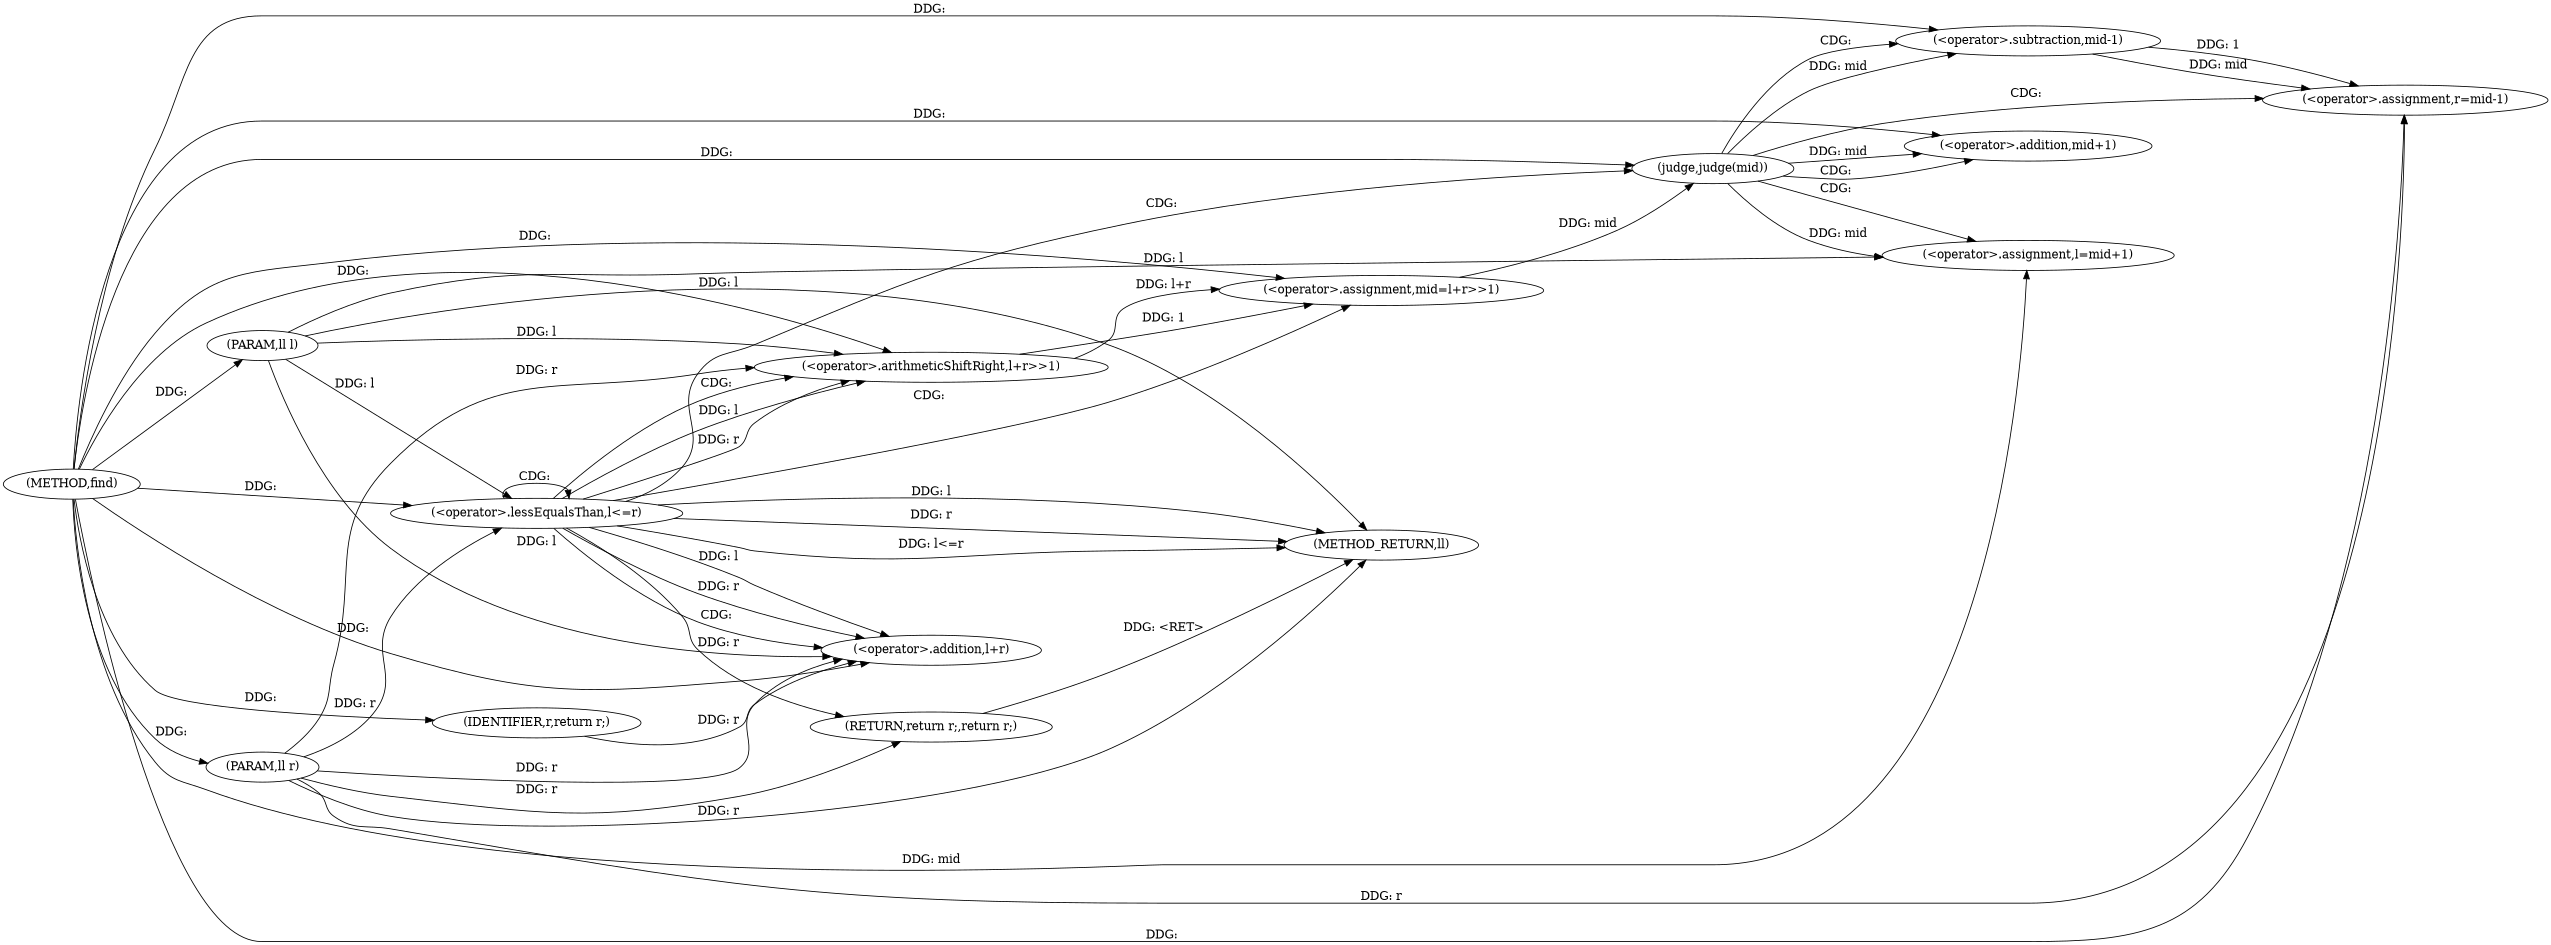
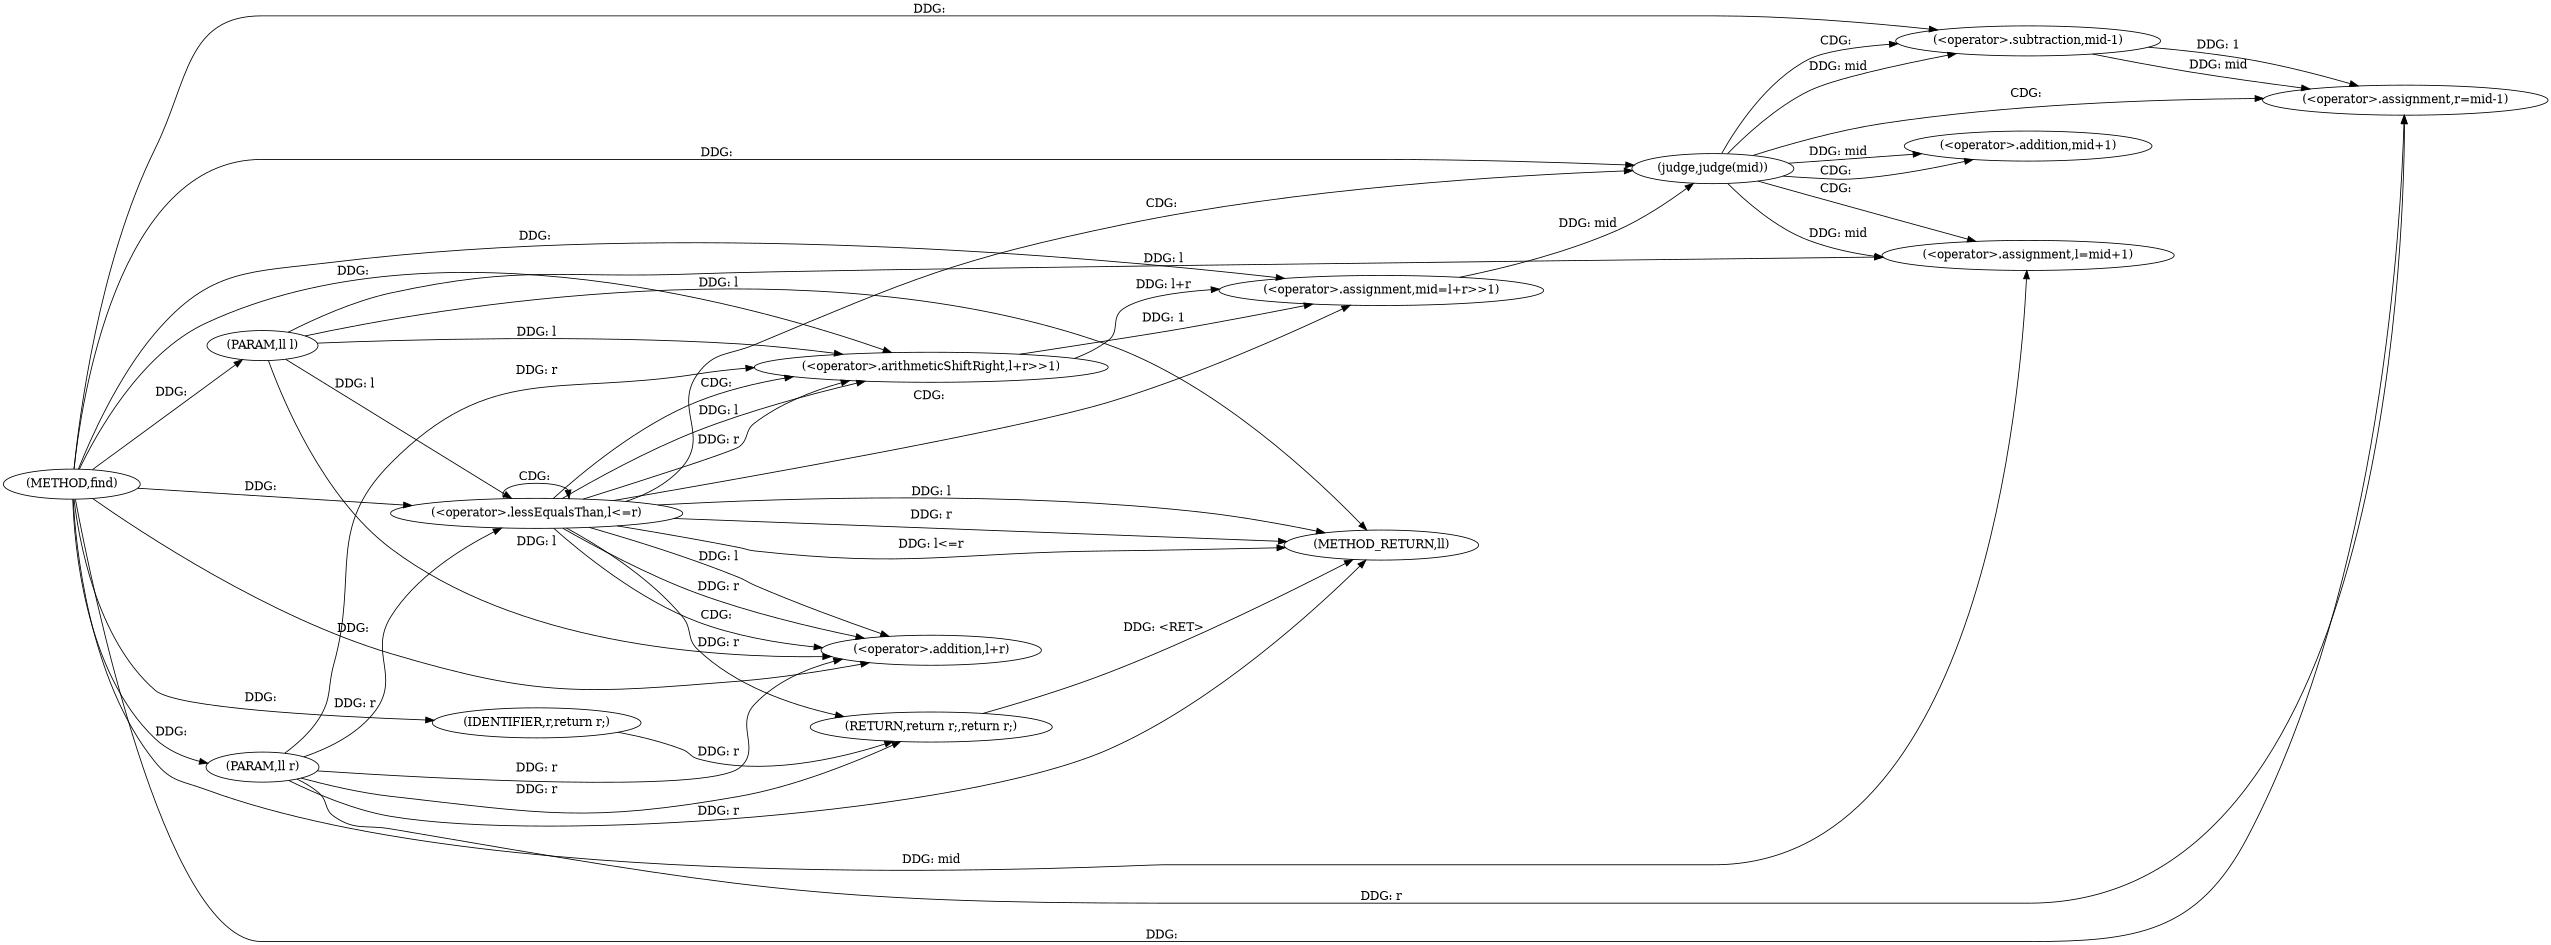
edge "(METHOD,find)" -> "(<operator>.addition,mid+1)": removed, label "DDG:"
edge "(IDENTIFIER,r,return r;)" -> "(<operator>.addition,l+r)": now "(IDENTIFIER,r,return r;)" -> "(RETURN,return r;,return r;)"
